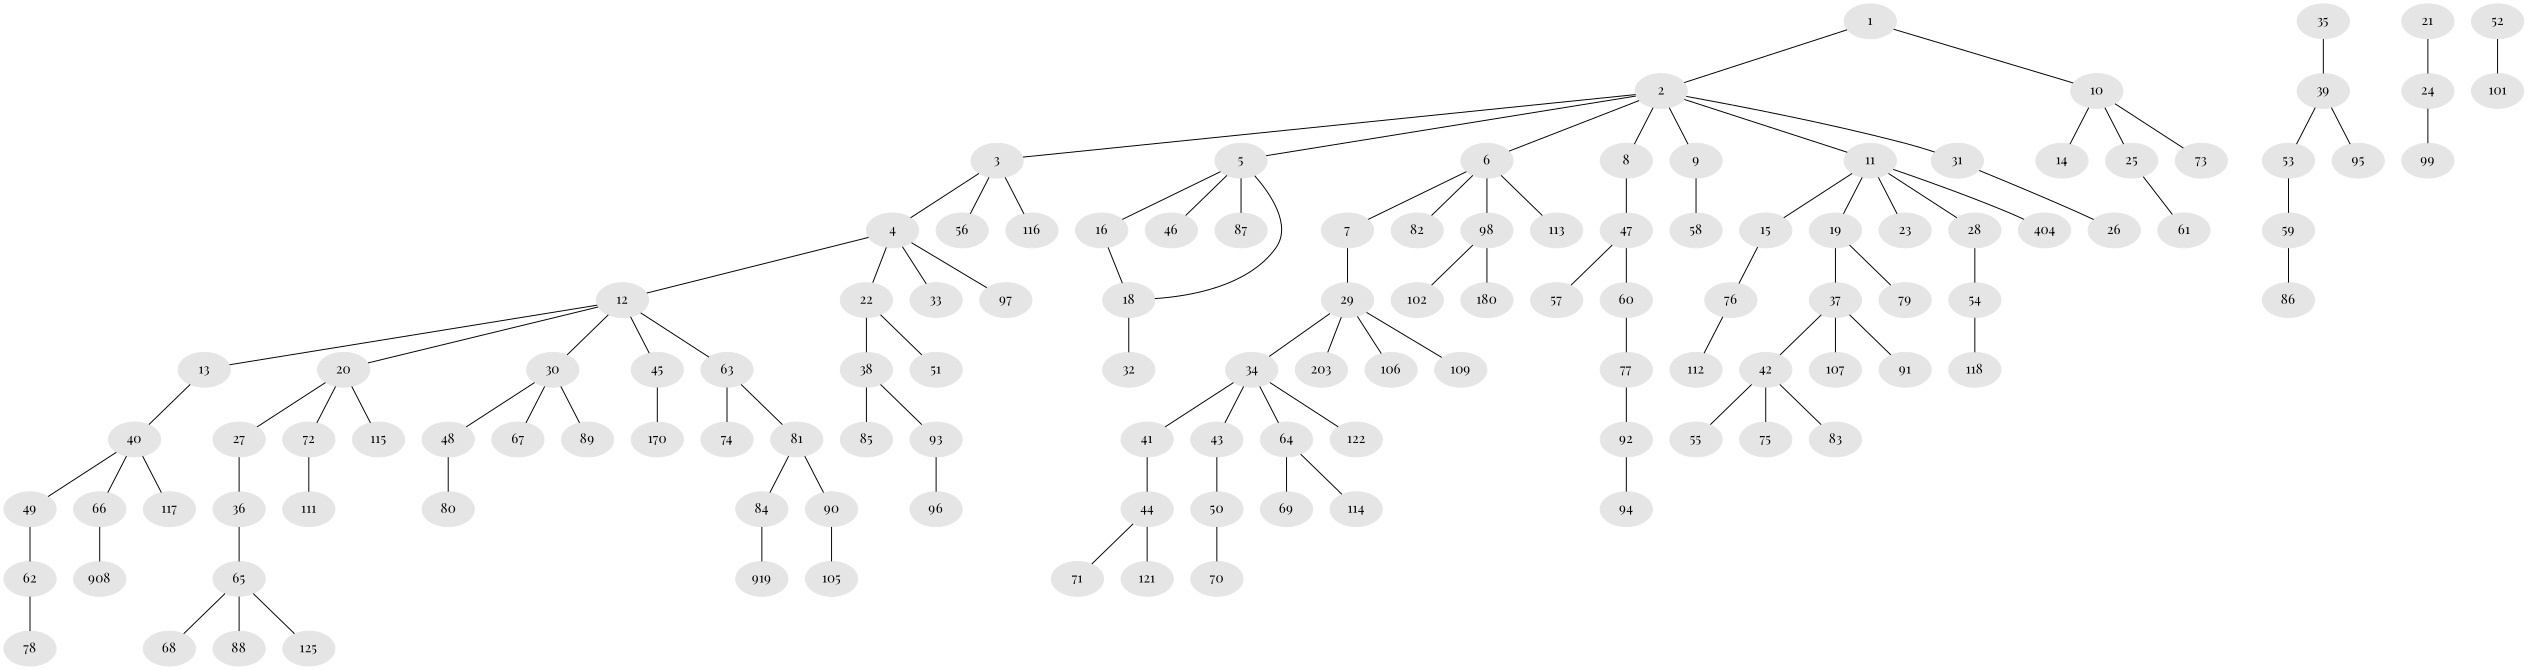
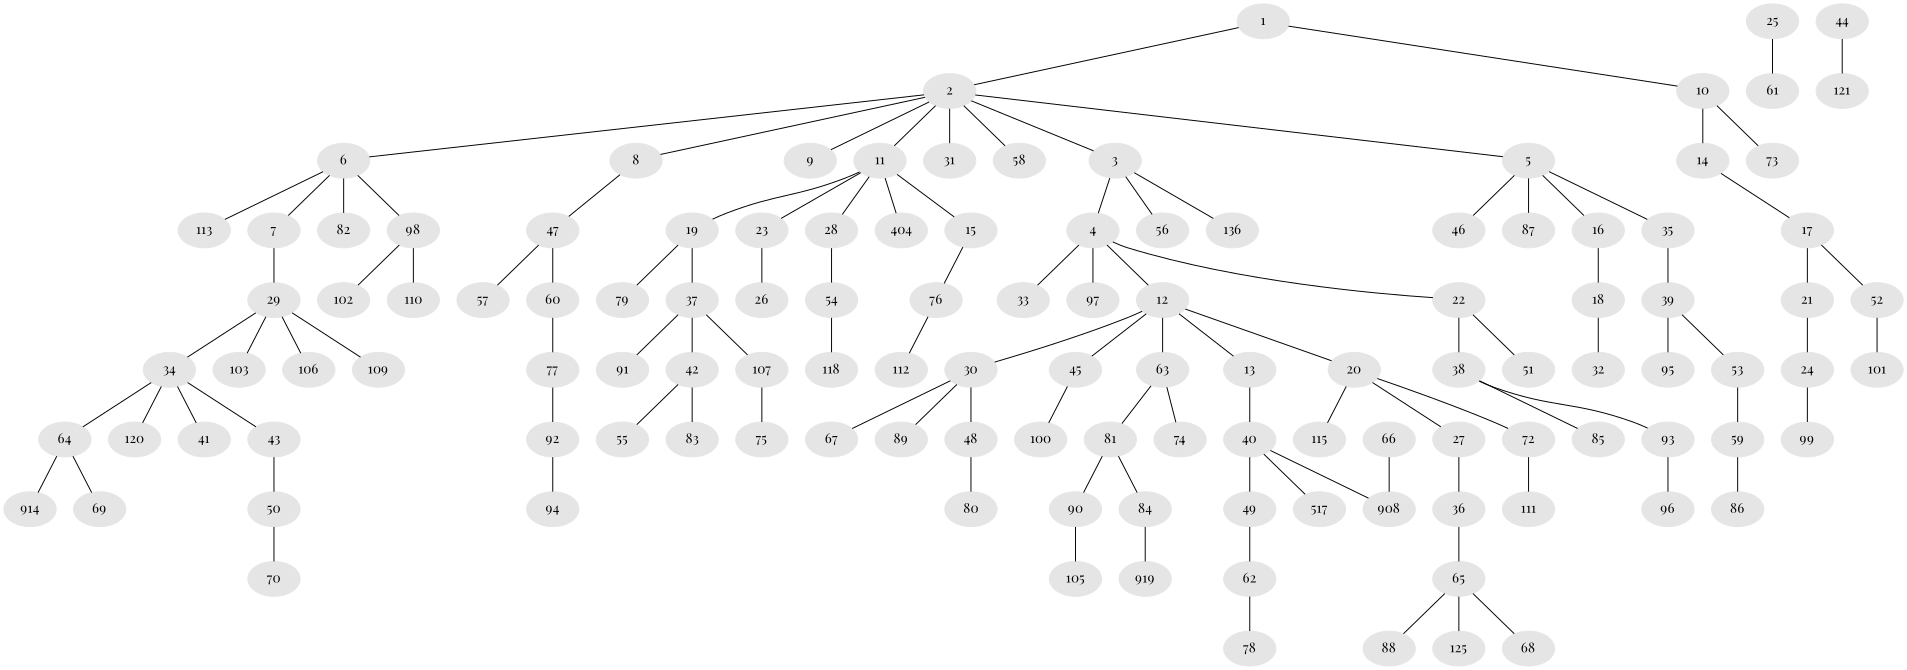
edge "10" -- "25": removed
edge "31" -- "26": now "23" -- "26"
edge "9" -- "58": now "2" -- "58"
node "116": label "116" -> "136"
node "17": added
edge "5" -- "18": now "5" -- "35"
node "180": label "180" -> "110"
node "203": label "203" -> "103"
edge "42" -- "75": now "107" -- "75"
node "170": label "170" -> "100"
node "122": label "122" -> "120"
edge "40" -- "66": now "40" -- "908"
edge "41" -- "44": removed
node "117": label "117" -> "517"
node "114": label "114" -> "914"
node "71": removed
